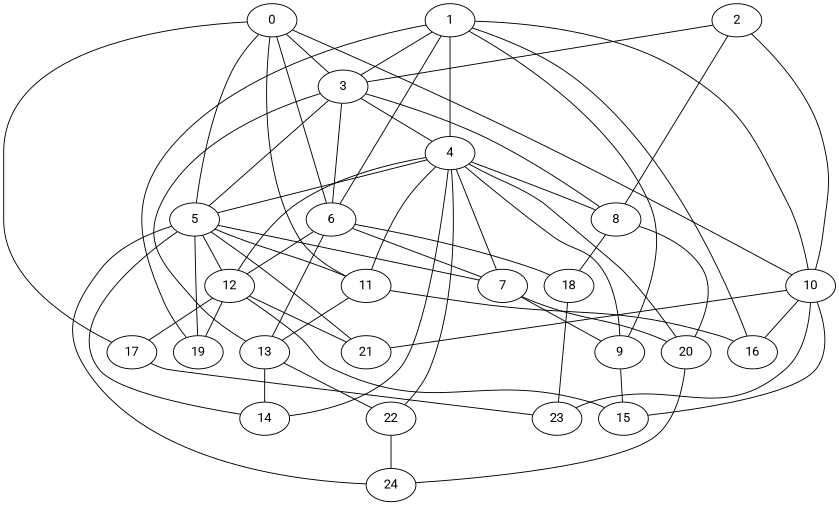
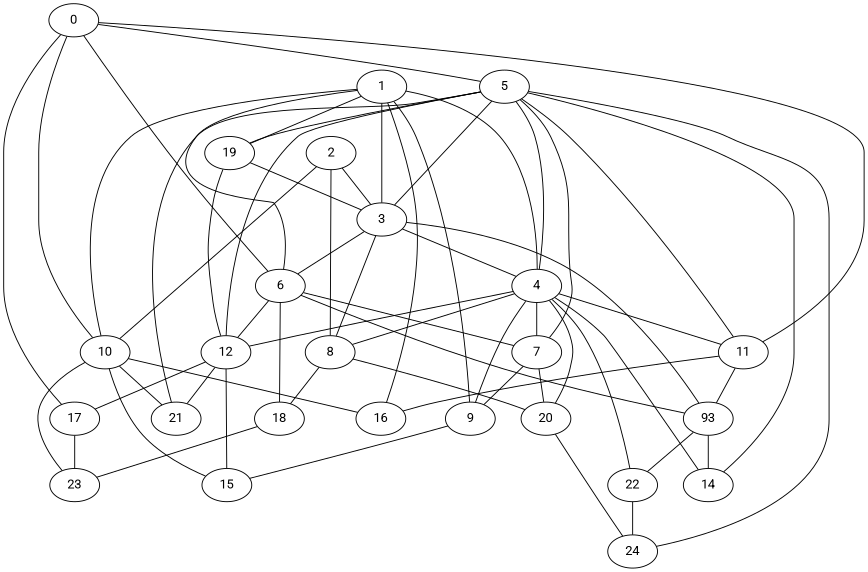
edge "0" -- "3": now "19" -- "3"
node "13": label "13" -> "93"
